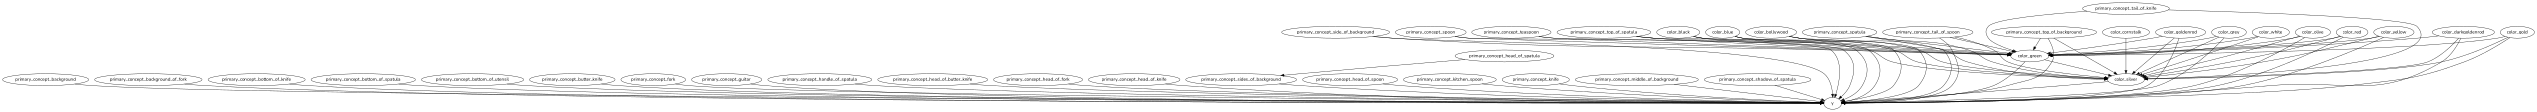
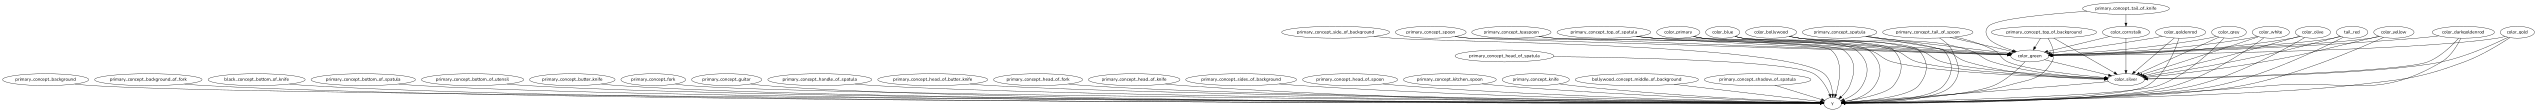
node "color_black": label "color_black" -> "color_primary"
node "color_red": label "color_red" -> "tail_red"
edge "primary_concept_tail_of_knife" -> "color_silver": now "primary_concept_tail_of_knife" -> "color_cornstalk"
edge "primary_concept_side_of_background" -> "color_green": now "color_cornstalk" -> "color_green"
edge "primary_concept_head_of_spatula" -> "primary_concept_sides_of_background": now "primary_concept_head_of_spatula" -> "y"
node "primary_concept_bottom_of_knife": label "primary_concept_bottom_of_knife" -> "black_concept_bottom_of_knife"
node "primary_concept_middle_of_background": label "primary_concept_middle_of_background" -> "bollywood_concept_middle_of_background"
edge "color_white" -> "y": added
